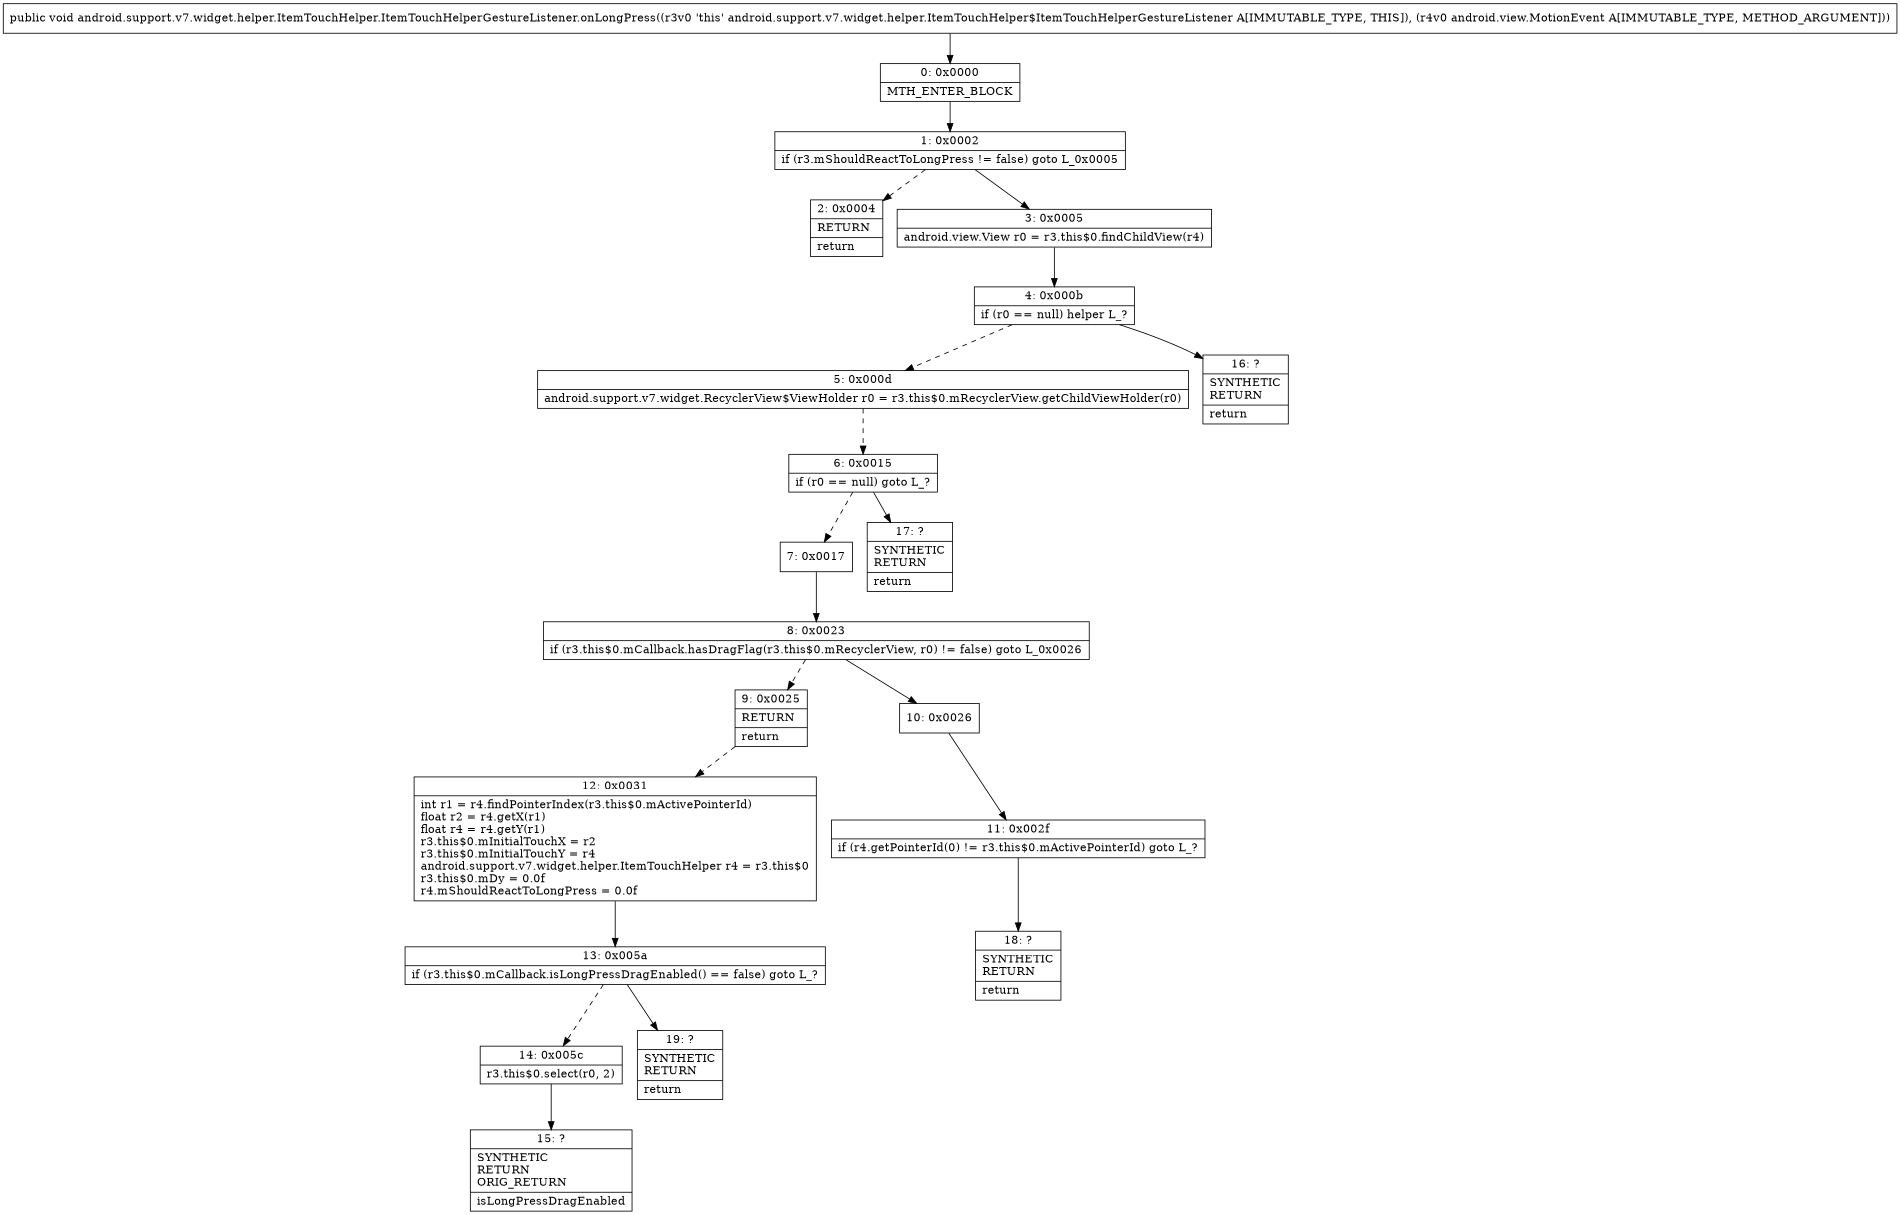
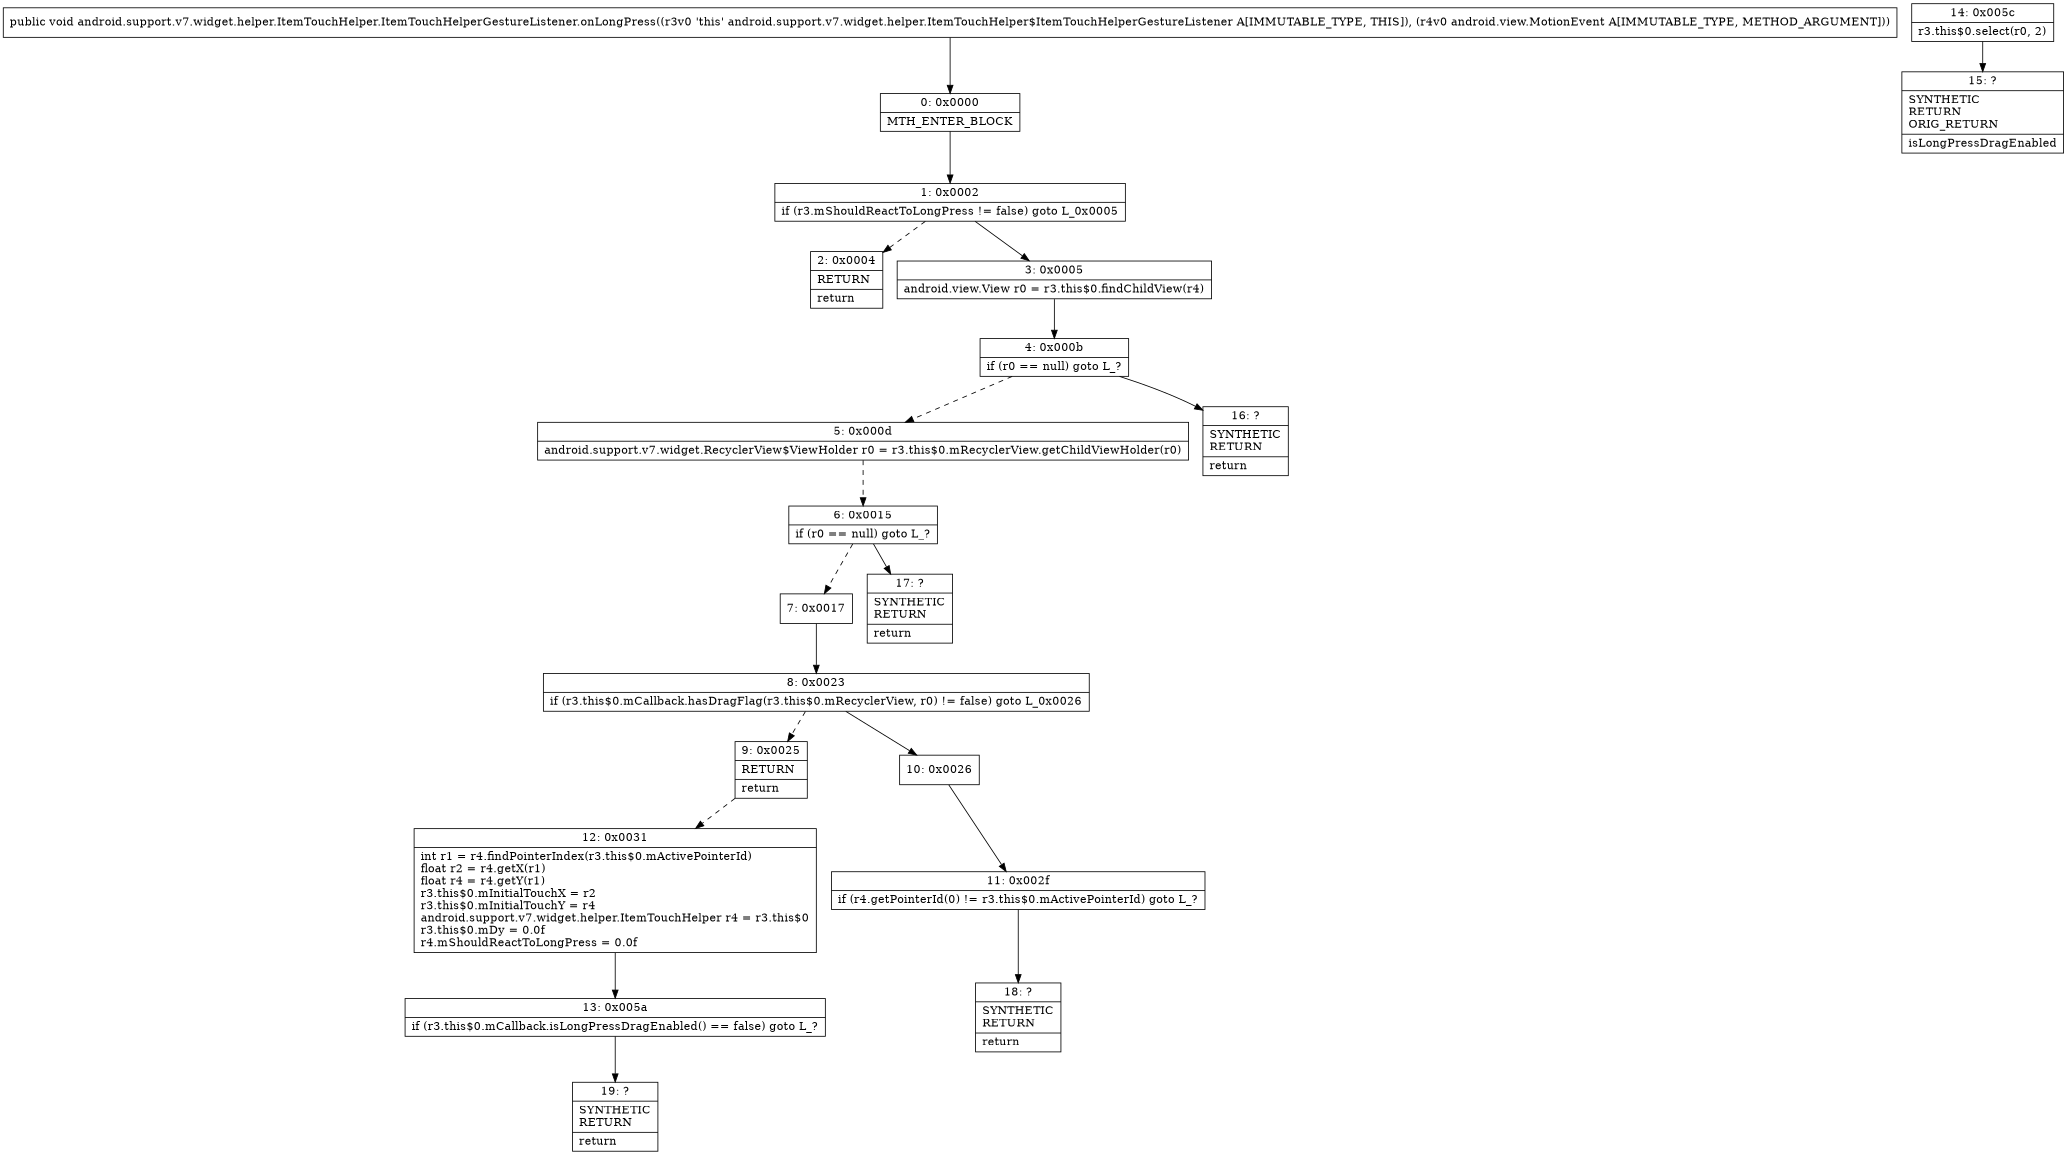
node "4: 0x000b": text "if (r0 == null) helper L_?" -> "if (r0 == null) goto L_?"
edge "13: 0x005a" -> "14: 0x005c": removed
